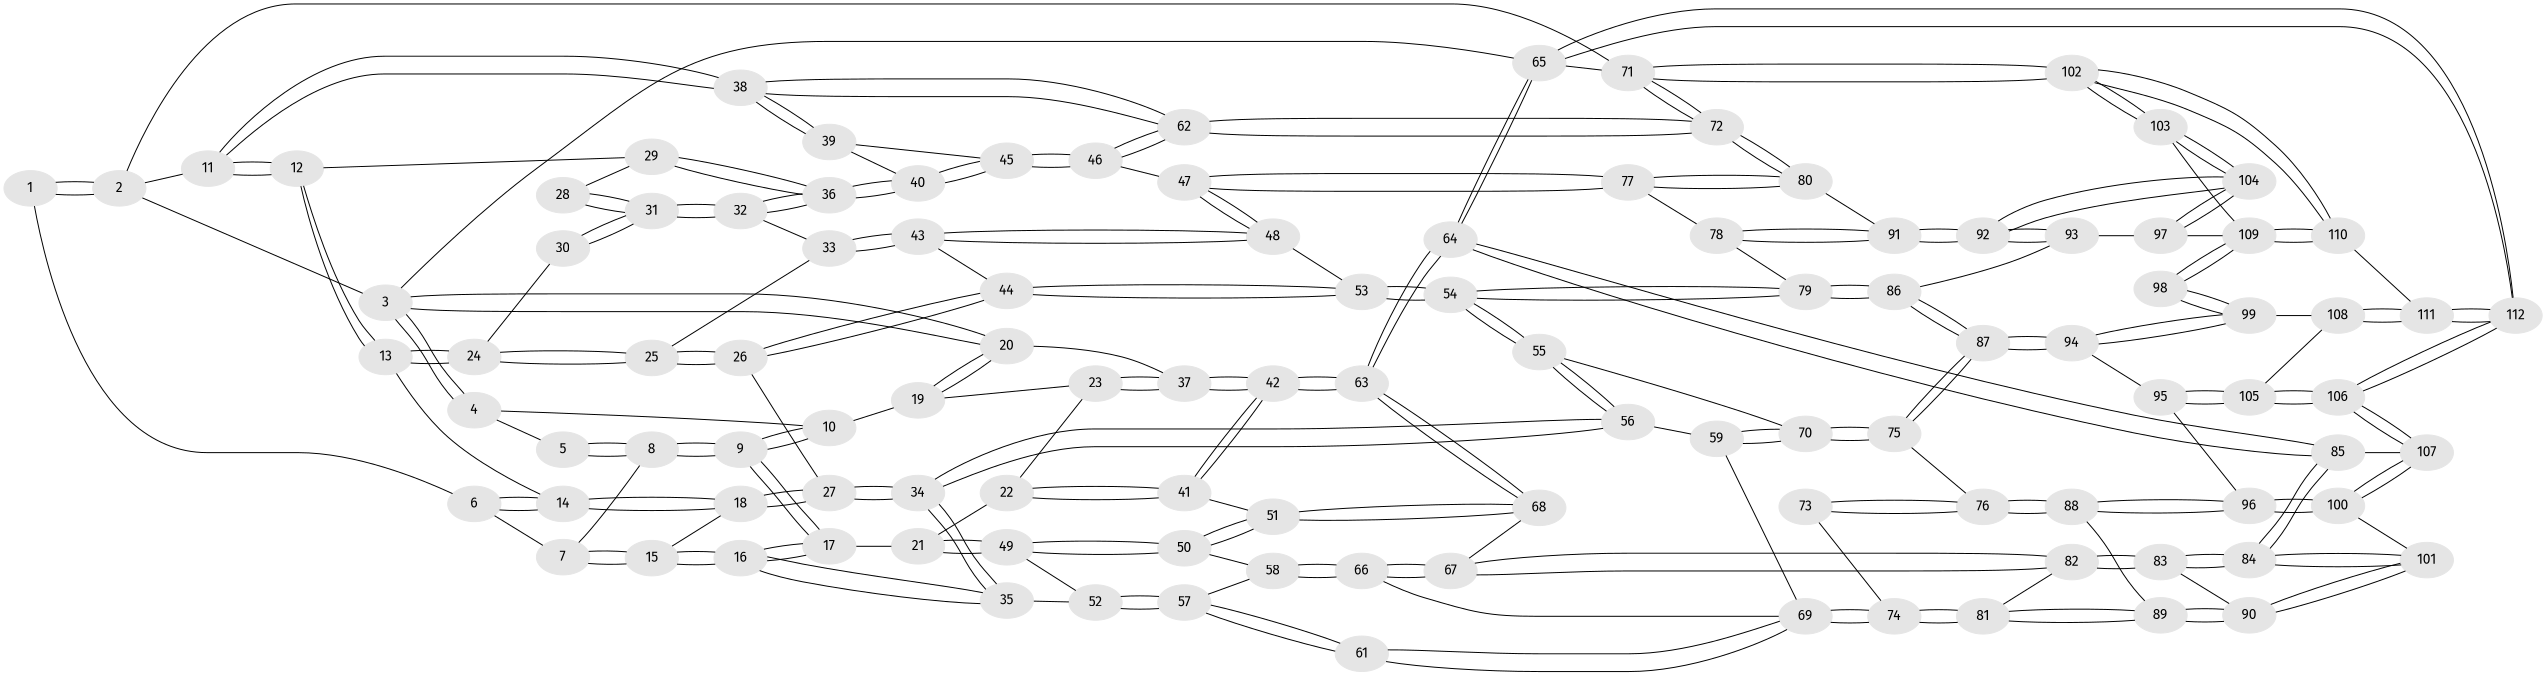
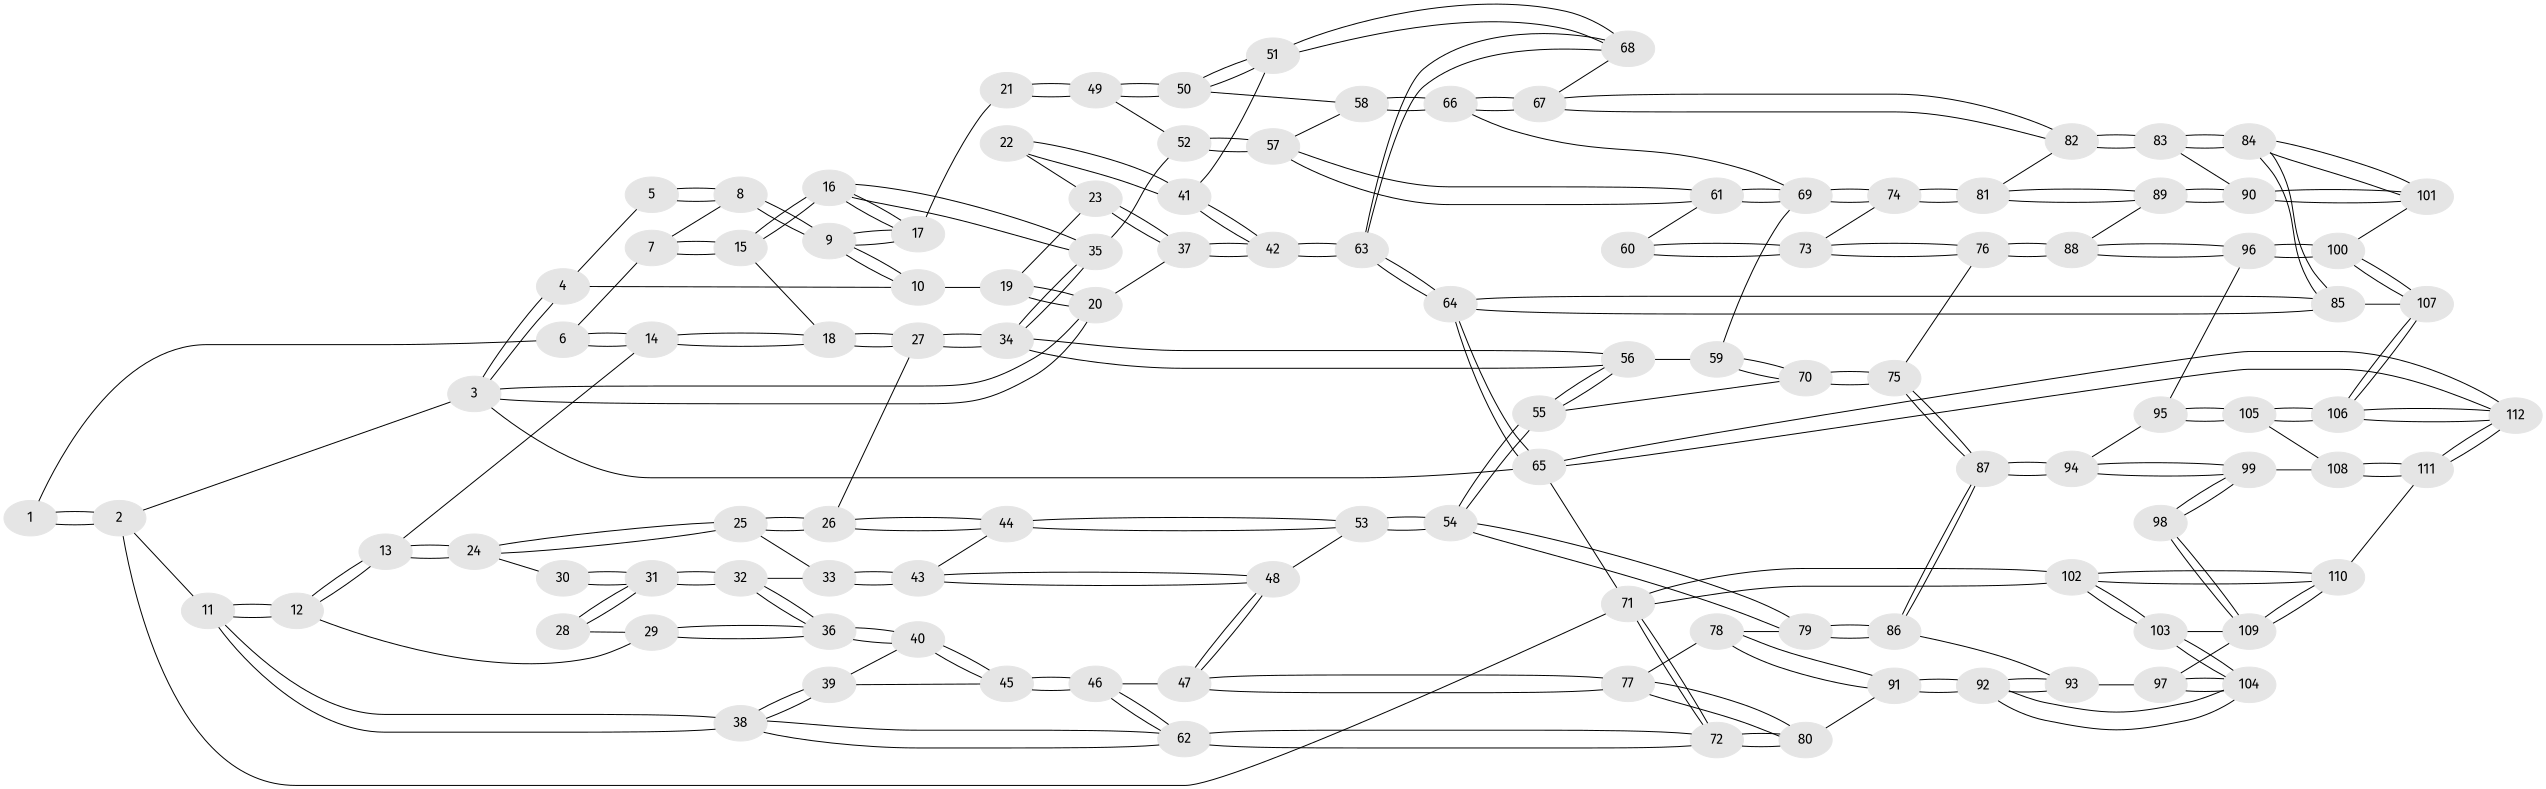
node "60": added
edge "22" -- "21": removed
